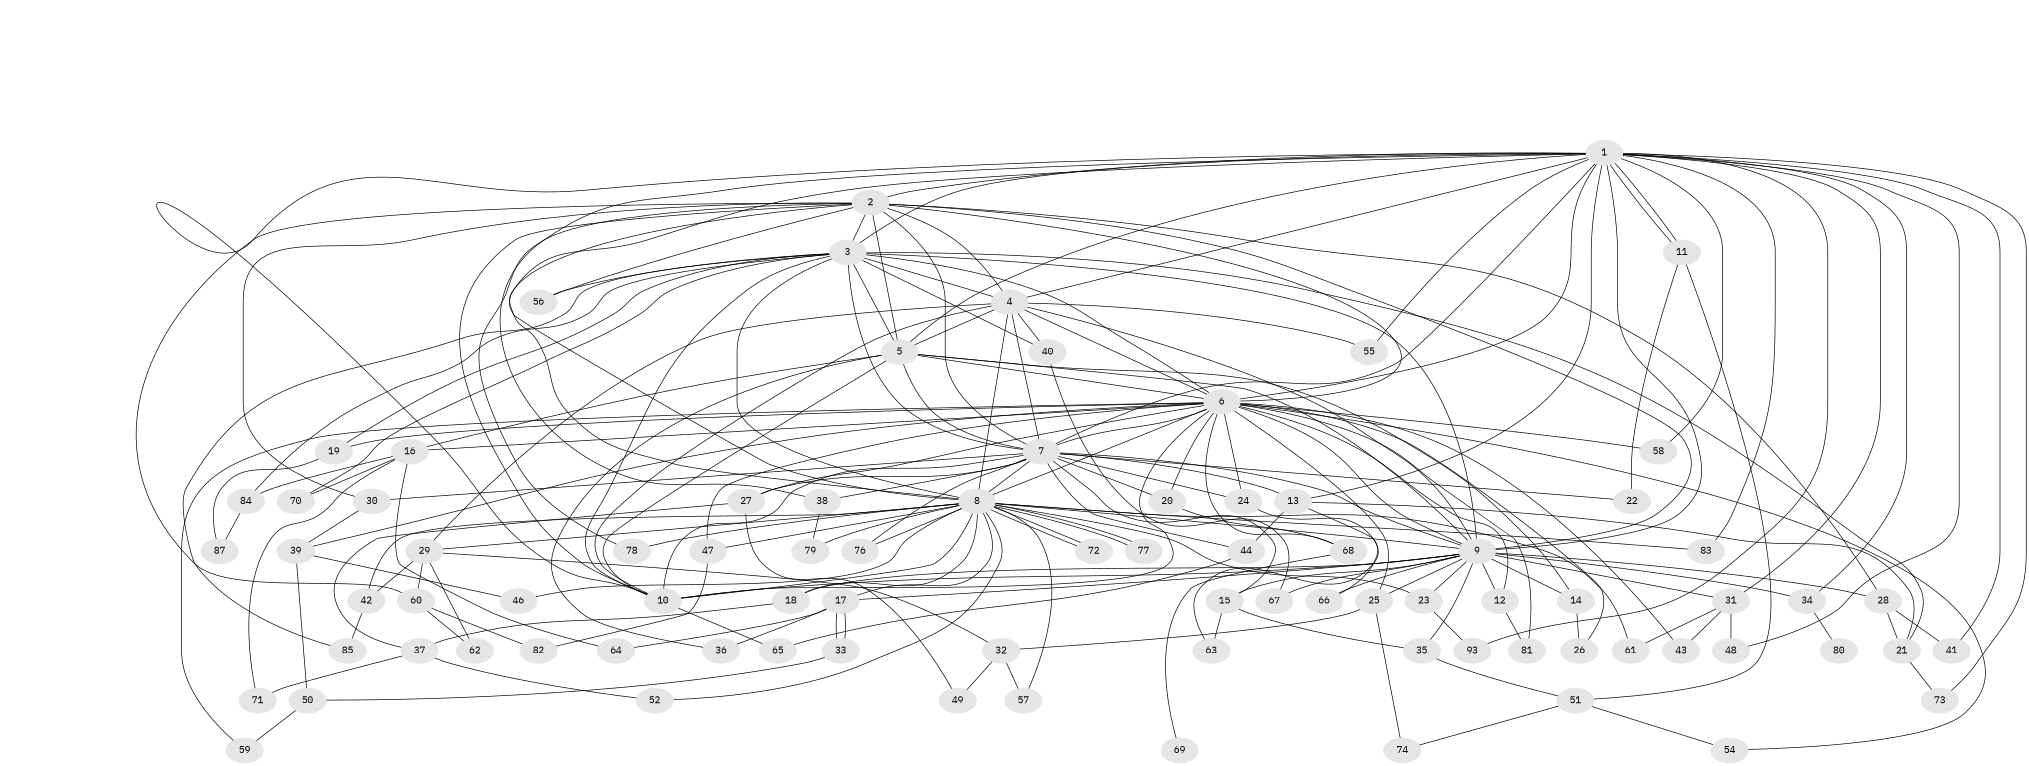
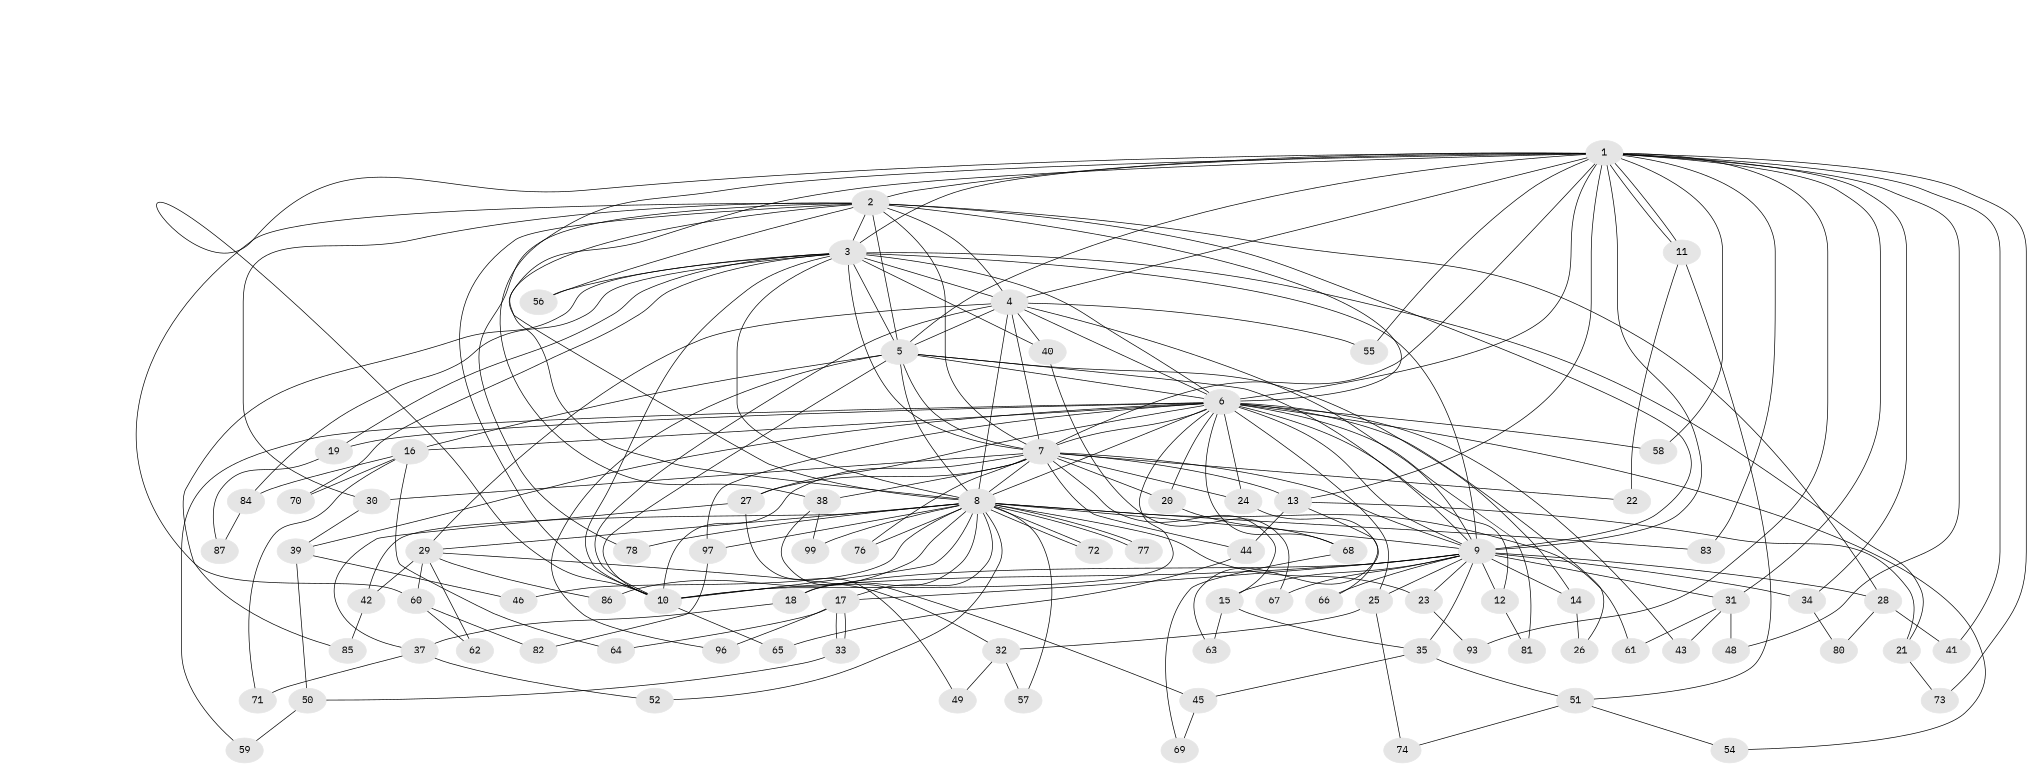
edge "5" -- "8": added
node "47": label "47" -> "97"
node "79": label "79" -> "99"
node "86": added
edge "28" -- "21": now "28" -- "80"
node "36": label "36" -> "96"
node "45": added
